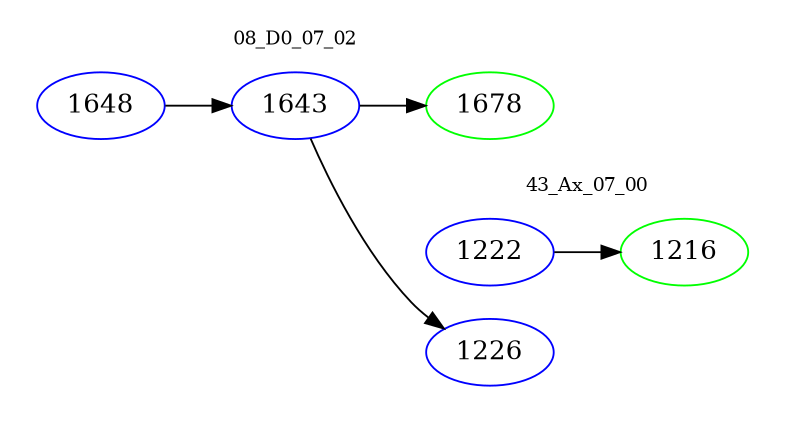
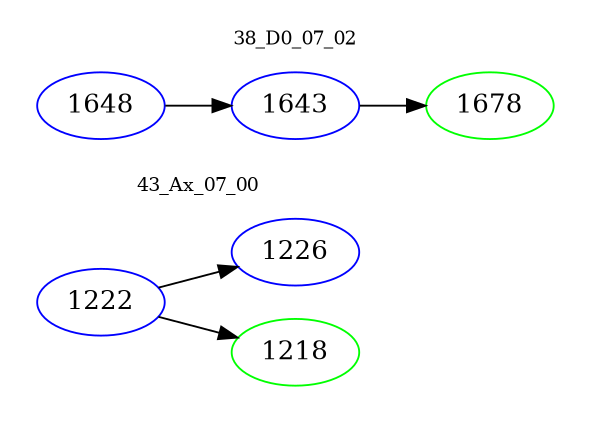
cluster "08_D0_07_02": label "08_D0_07_02" -> "38_D0_07_02"
edge "1643" -> "1226": now "1222" -> "1226"
node "1216": label "1216" -> "1218"
